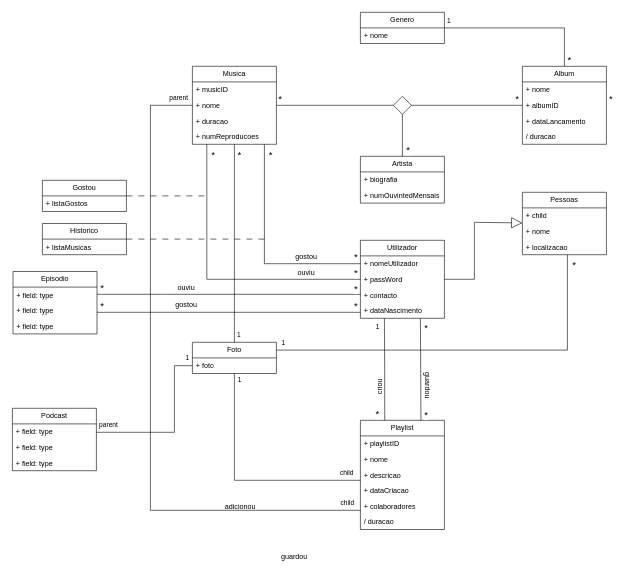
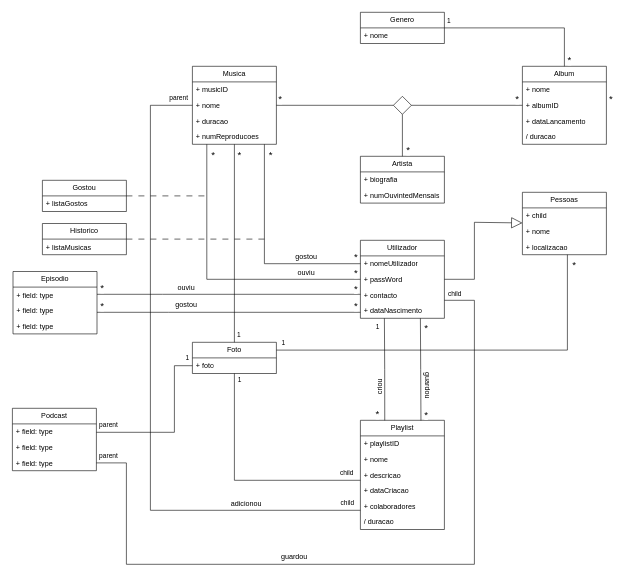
node "adicionou": moved (240, 507) -> (246, 504)
edge "Utilizador" -- "Podcast": added, labels "child", "parent"
